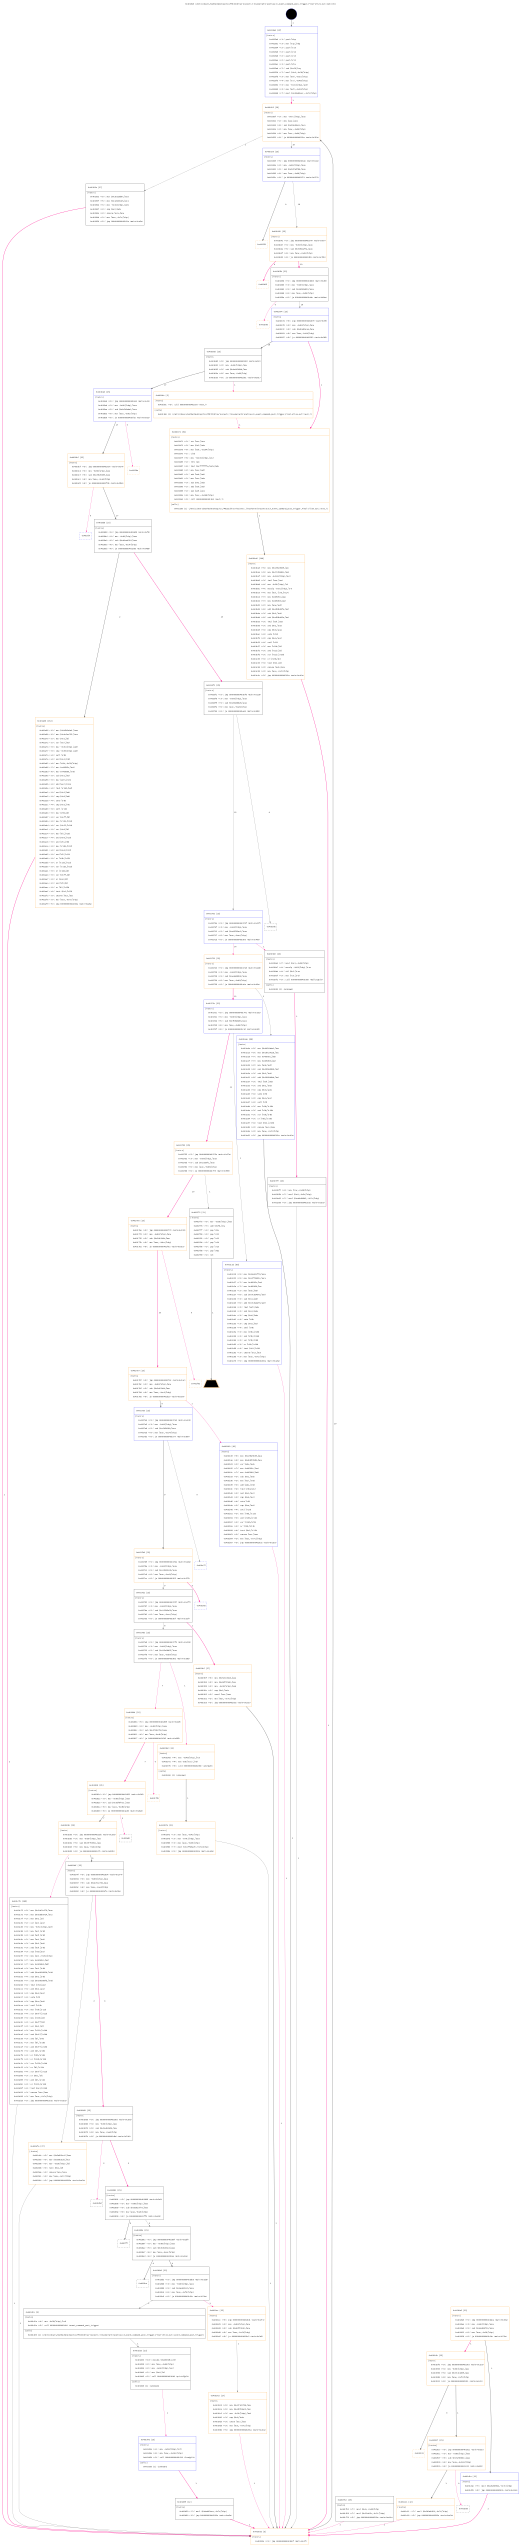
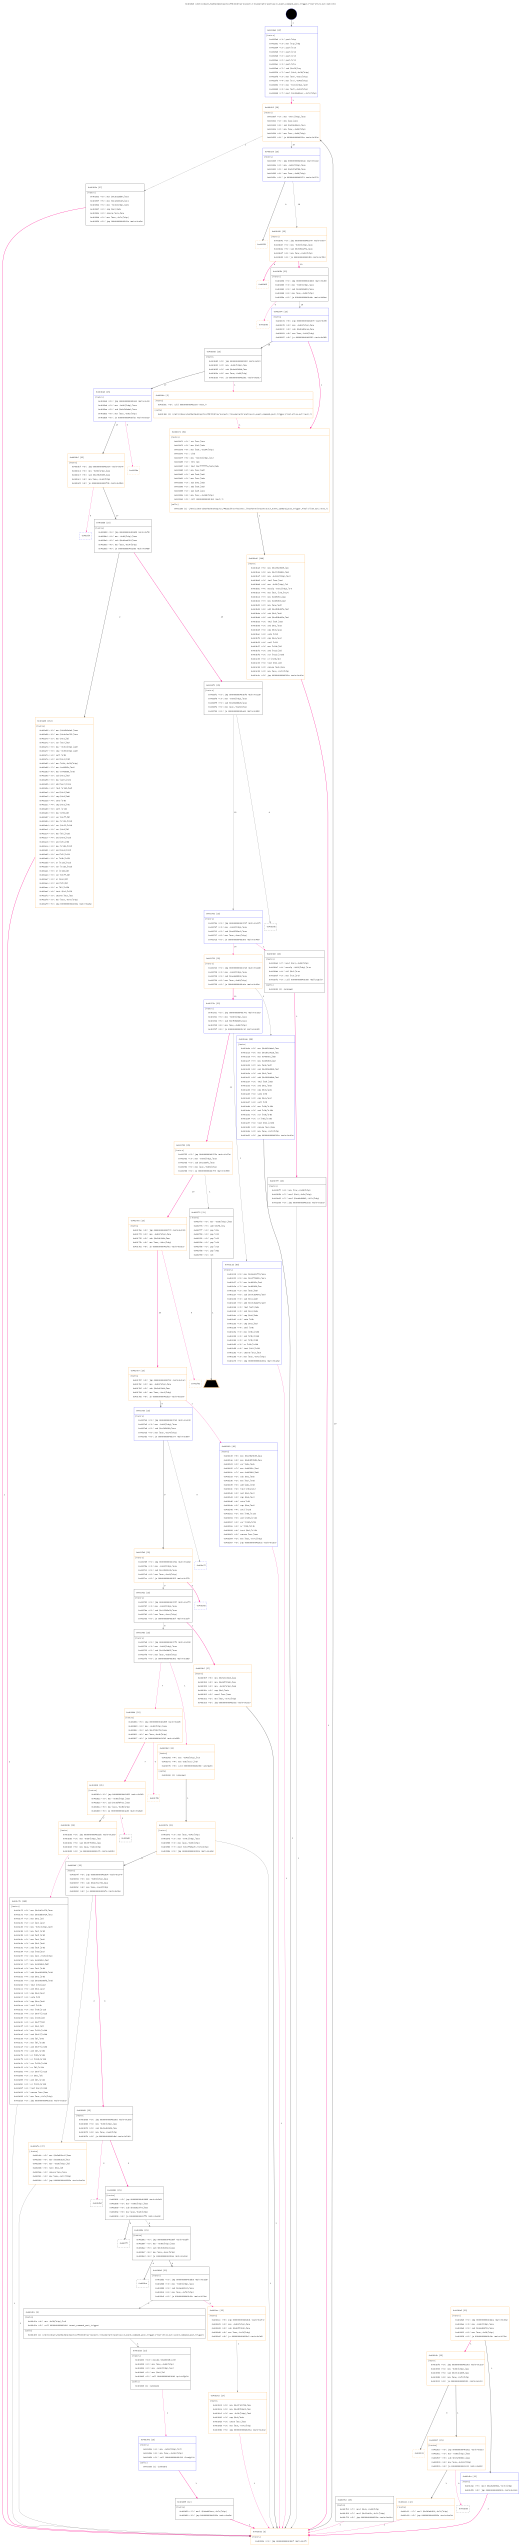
edge "0x401836 [25]" -> "0x40184f [25]": now "0x40197a [21]" -> "0x40184f [25]"
